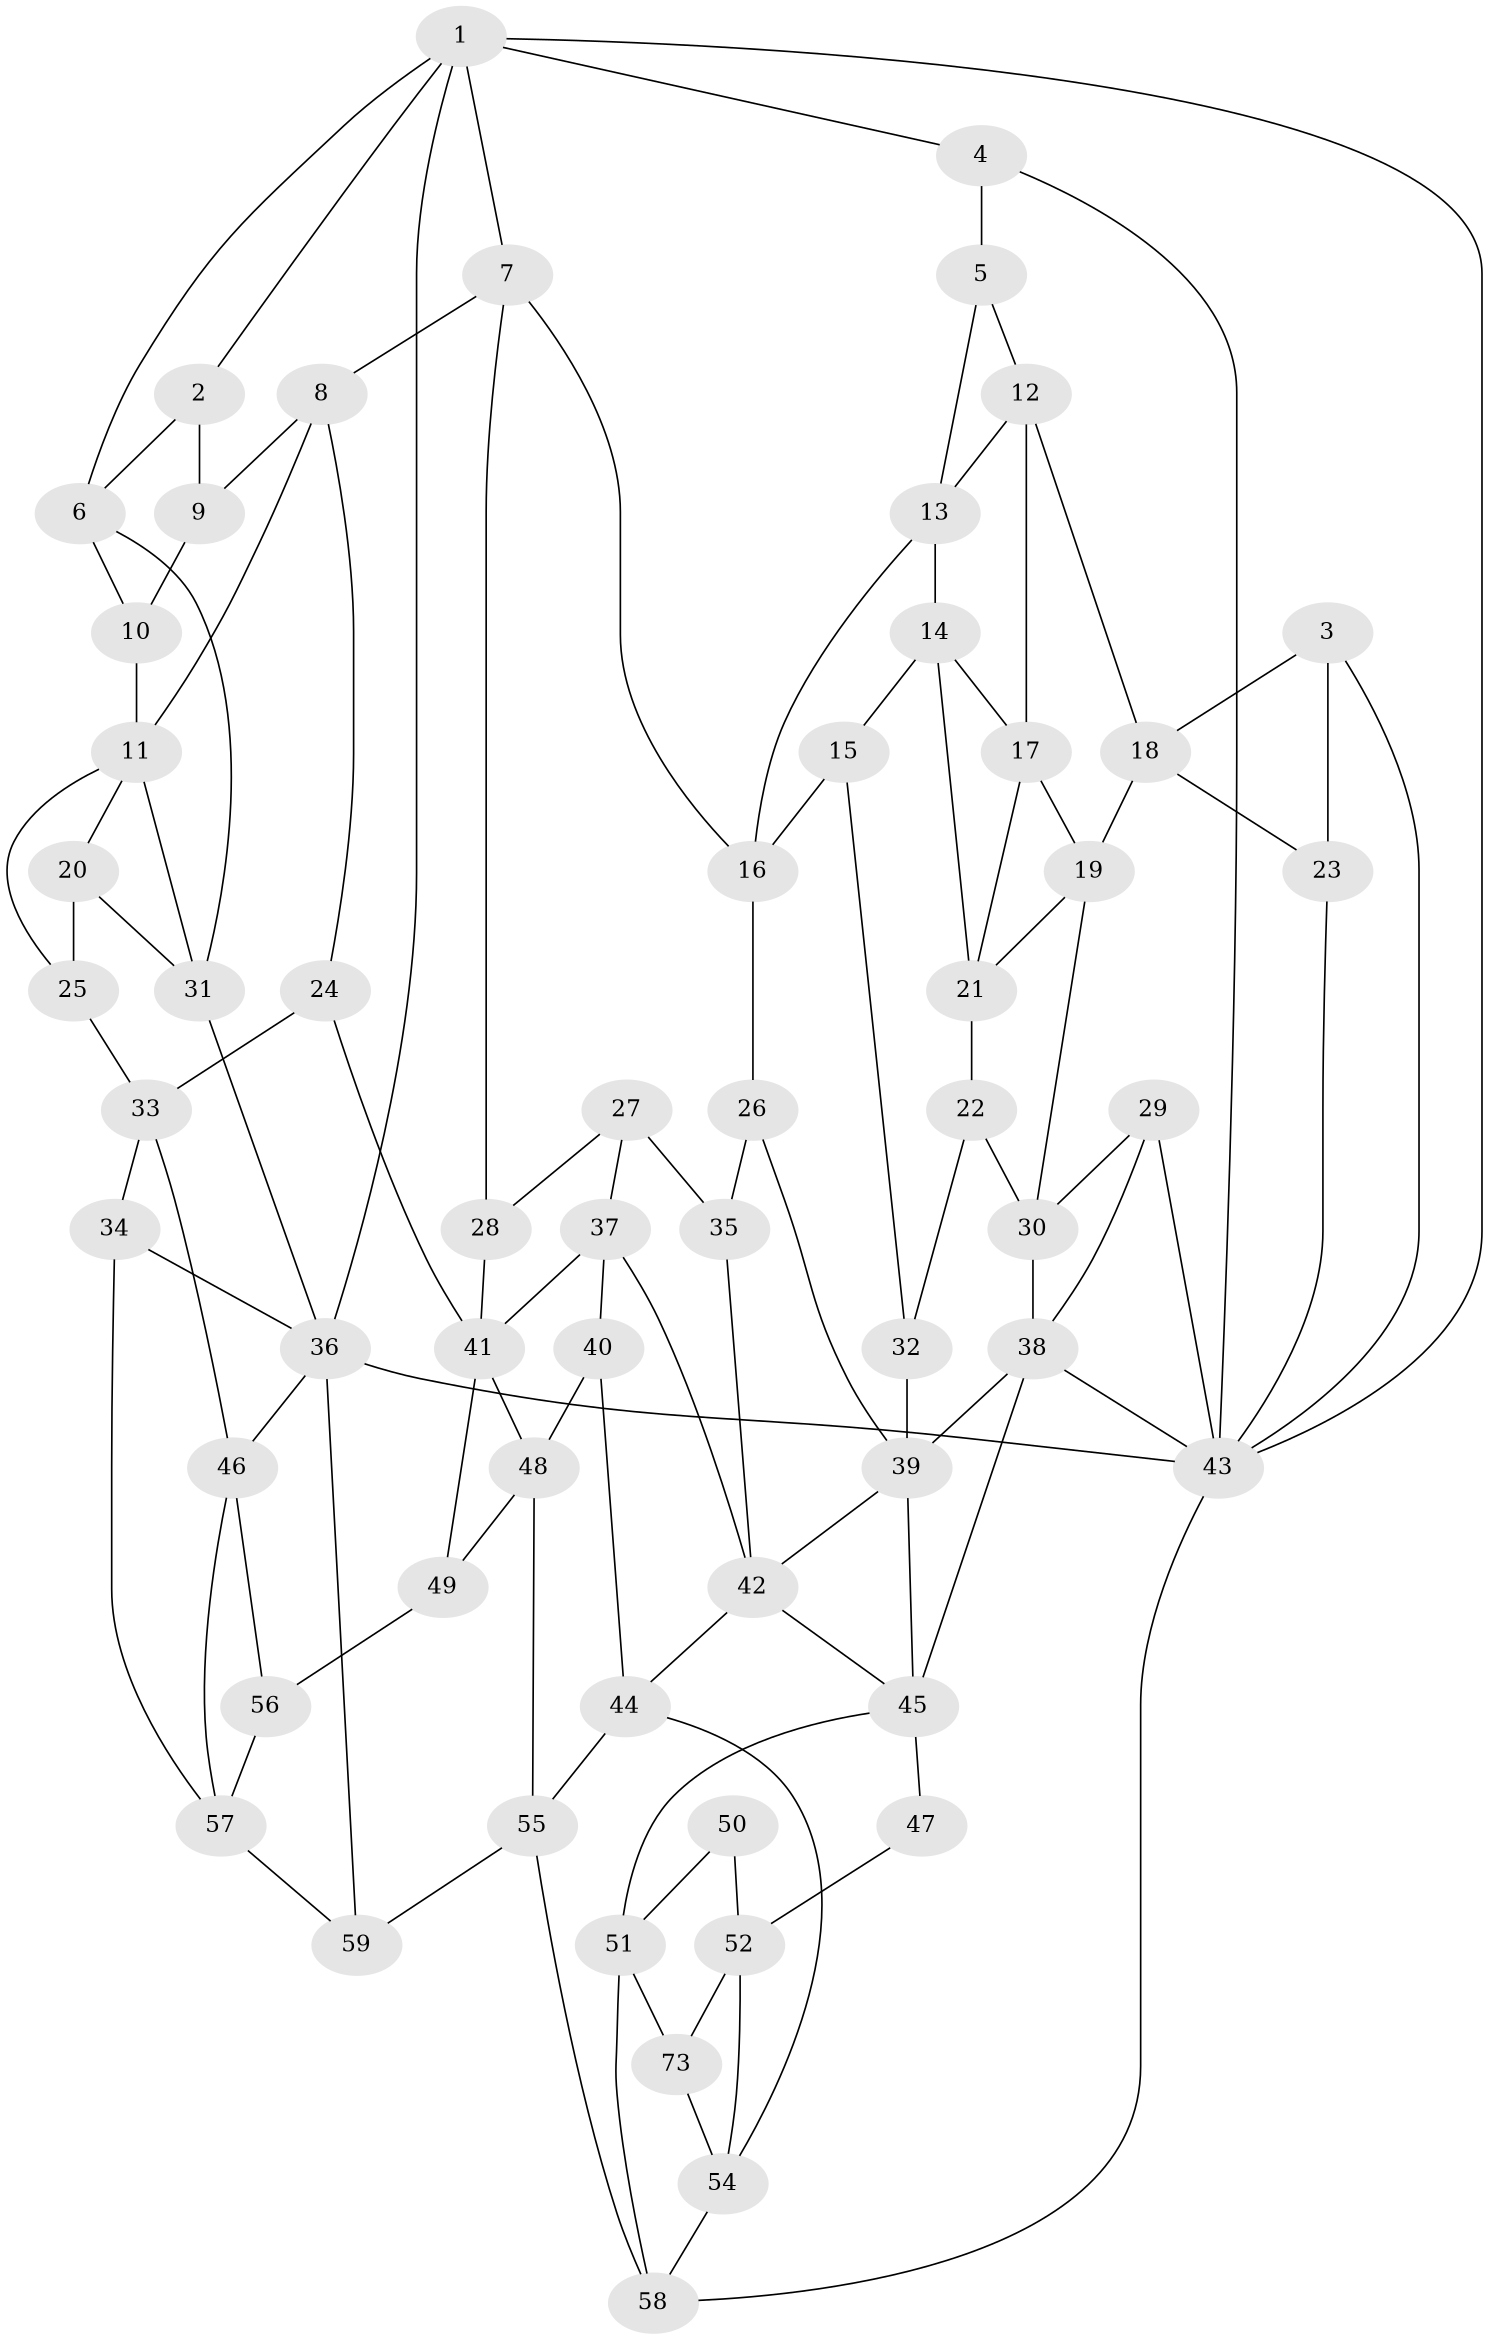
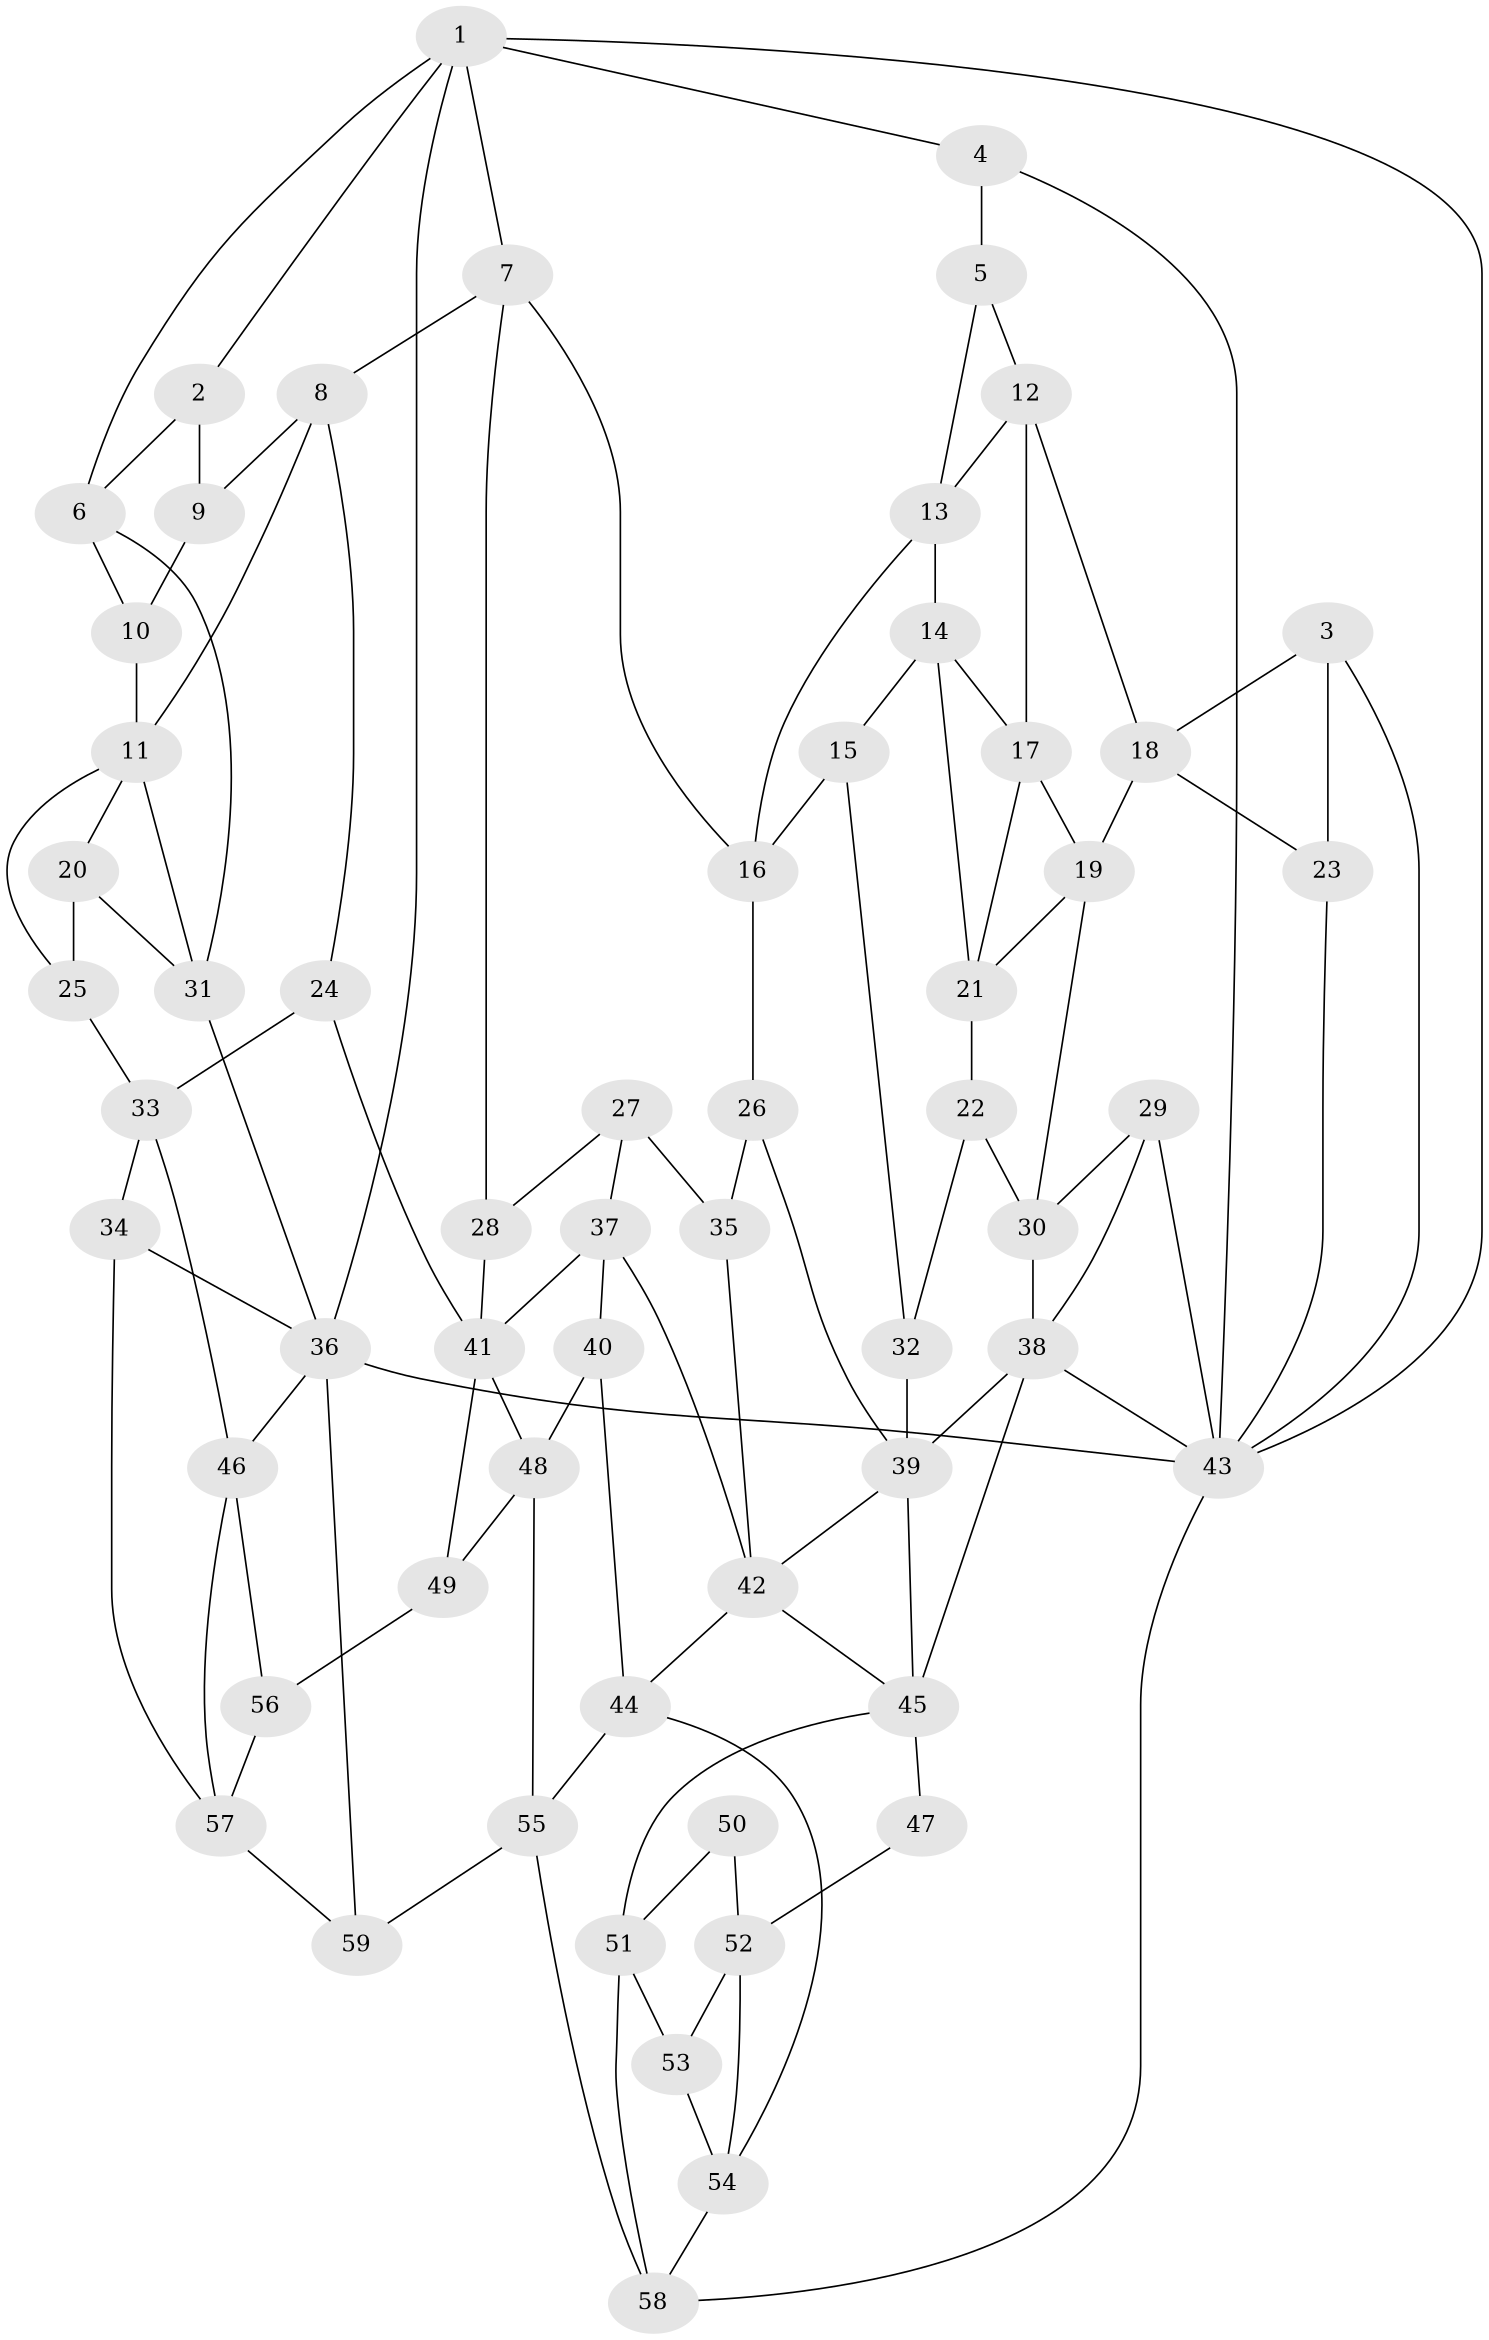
node "73": label "73" -> "53"
